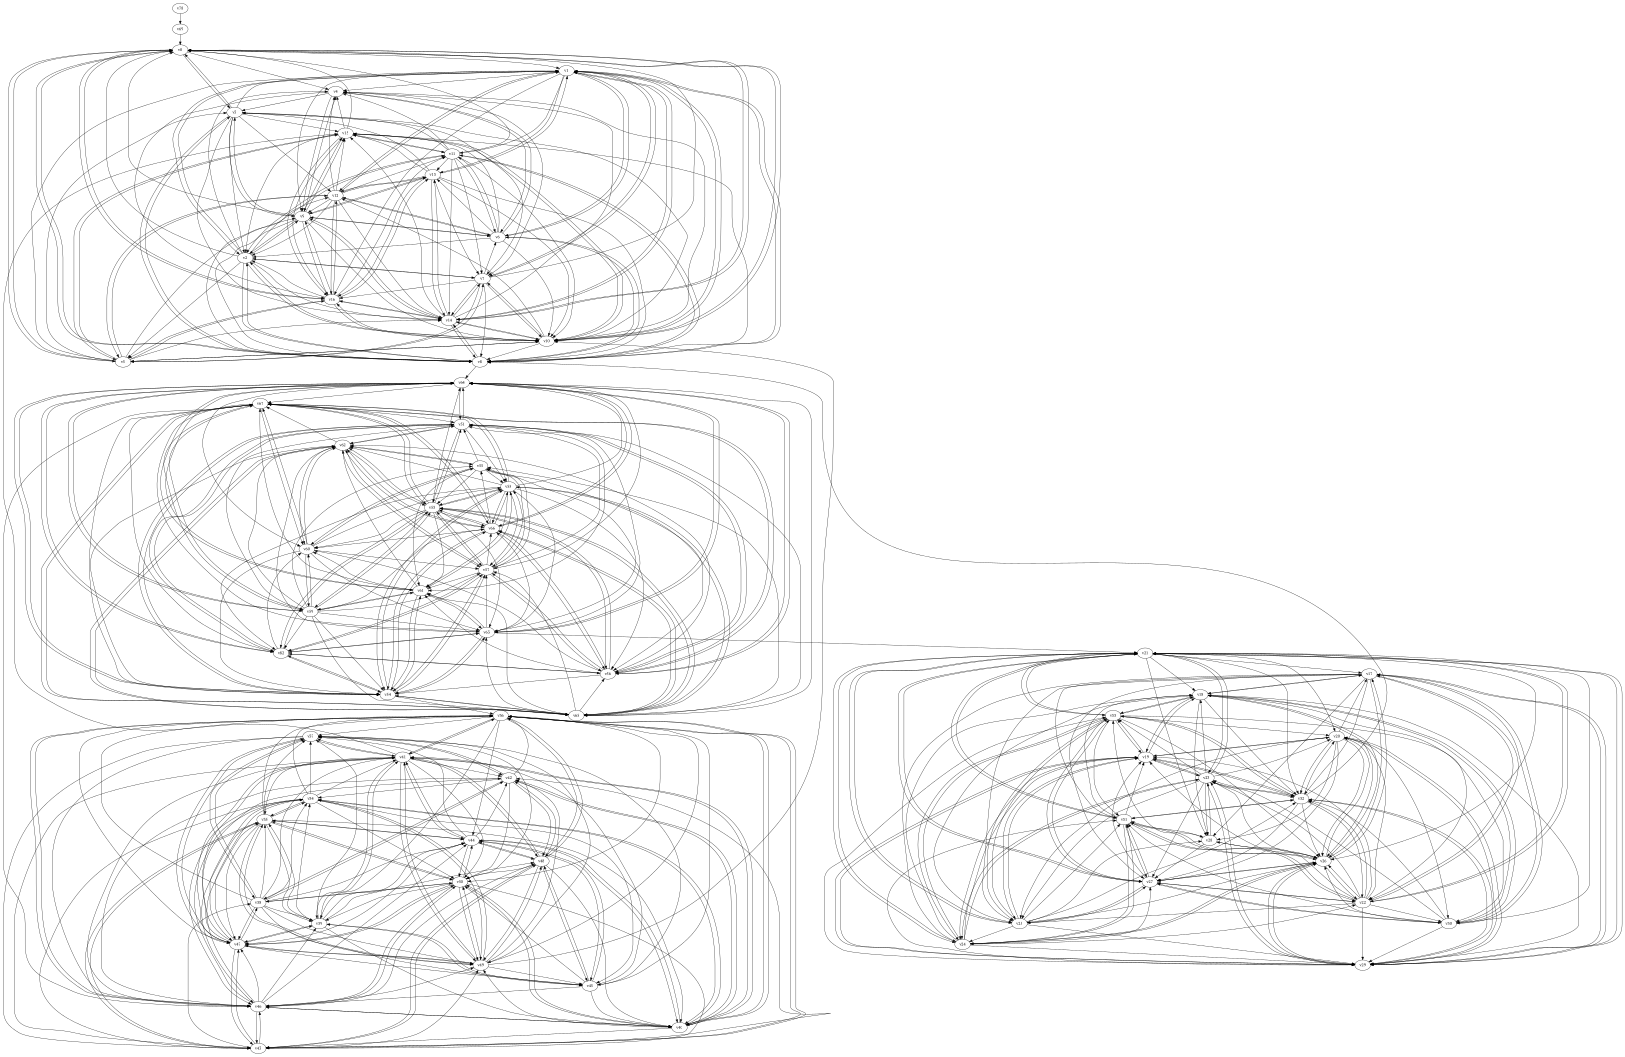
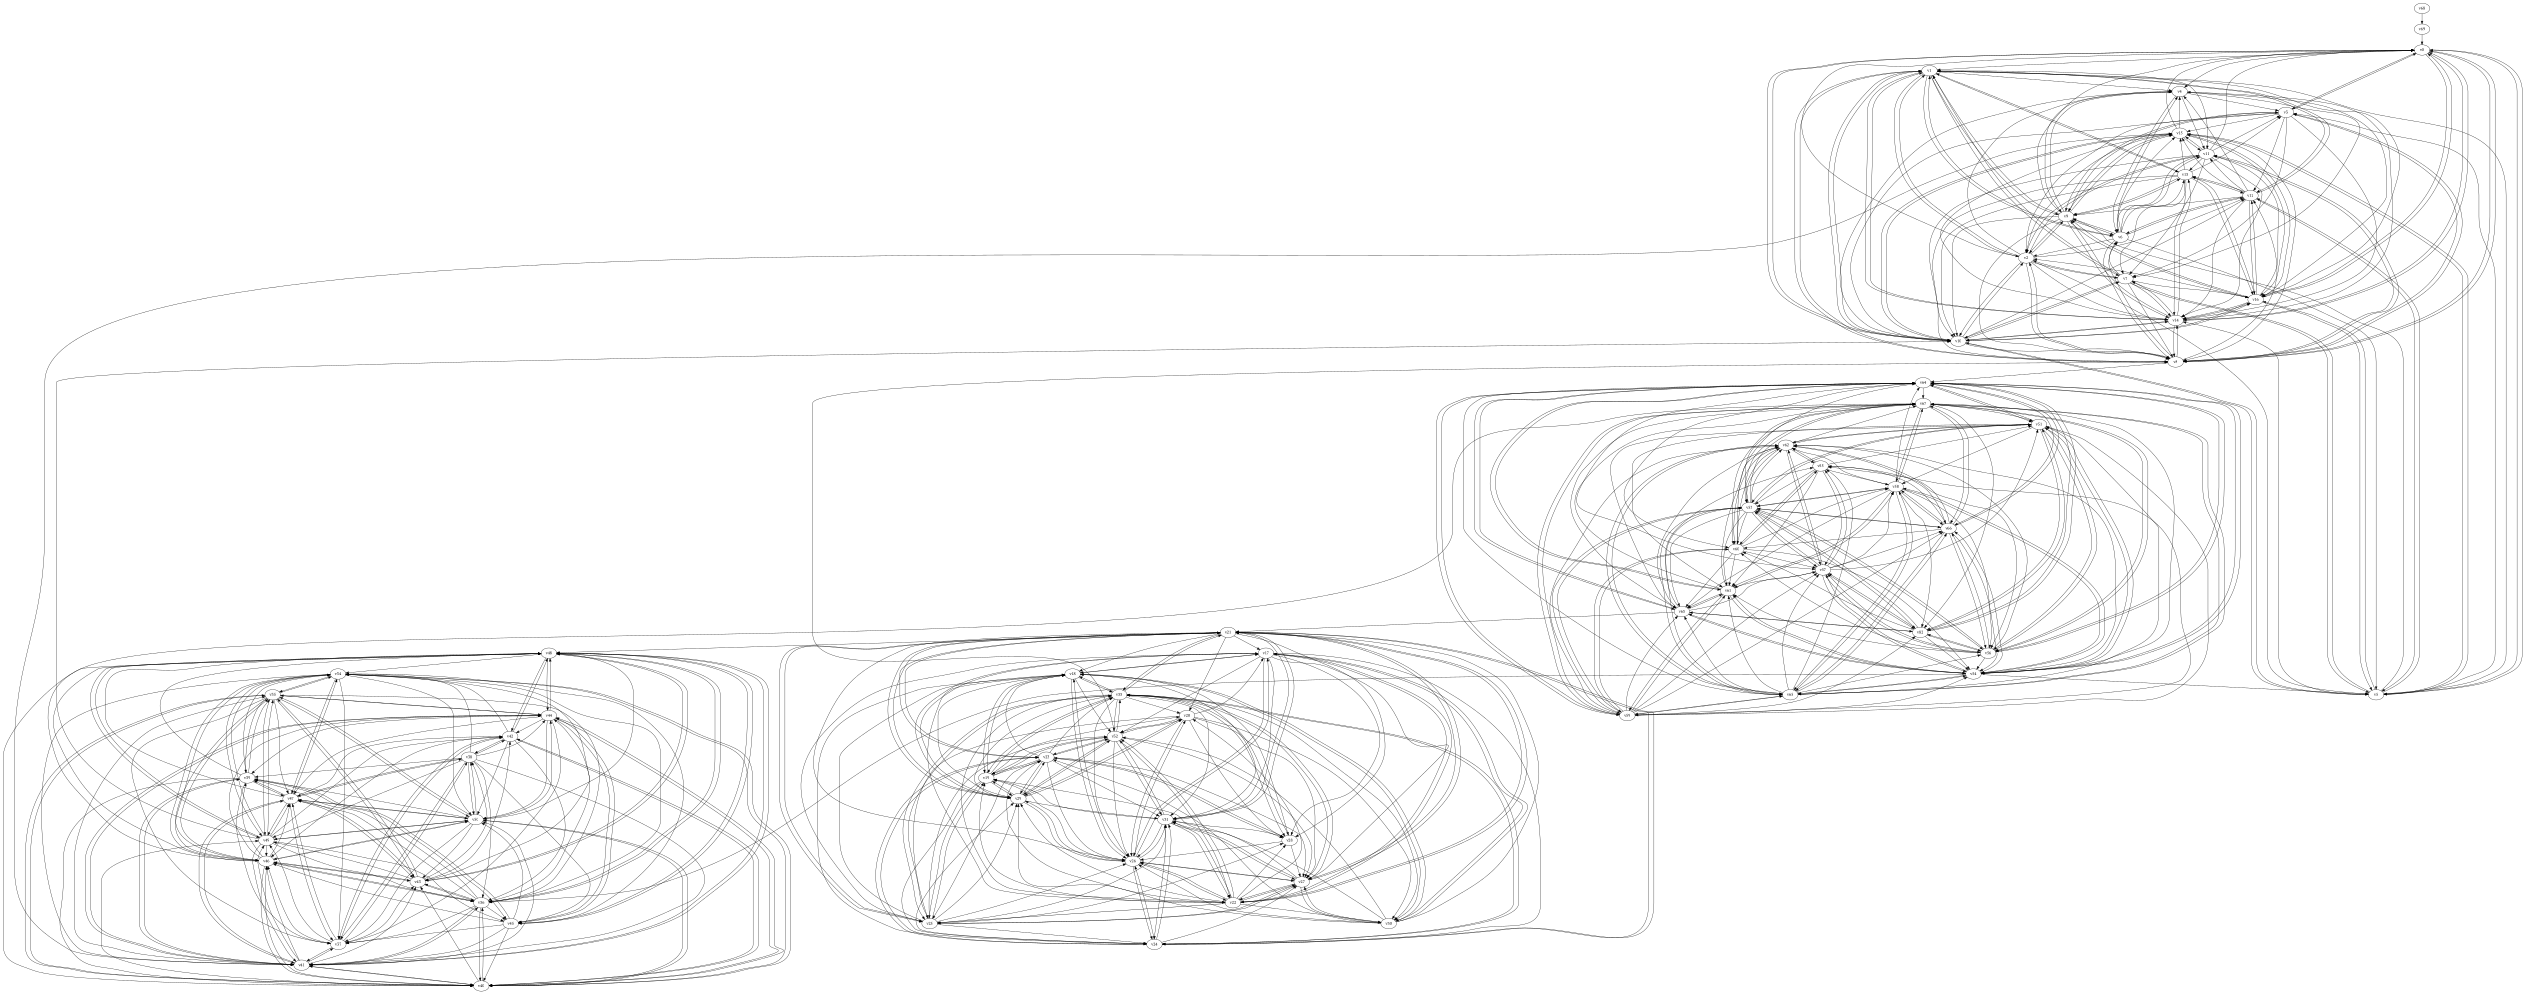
node "v78": label "v78" -> "v68"
edge "v7" -> "v0": removed
edge "v3" -> "v1": now "v9" -> "v1"
edge "v11" -> "v4": reversed
edge "v12" -> "v2": reversed
edge "v6" -> "v10": now "v6" -> "v5"
edge "v58" -> "v57": removed
edge "v61" -> "v60": reversed
edge "v63" -> "v66": removed
edge "v48" -> "v34": added
edge "v54" -> "v82": now "v54" -> "v5"
edge "v21" -> "v32": now "v21" -> "v48"
edge "v65" -> "v59": added
edge "v33" -> "v28": added
edge "v20" -> "v19": removed
edge "v23" -> "v20": now "v23" -> "v31"
edge "v18" -> "v25": reversed
edge "v41" -> "v42": removed
edge "v24" -> "v19": removed
edge "v36" -> "v50": removed
edge "v38" -> "v35": now "v40" -> "v35"
edge "v39" -> "v44": reversed
edge "v24" -> "v22": now "v33" -> "v22"
edge "v47" -> "v45": now "v47" -> "v48"
edge "v46" -> "v49": reversed
